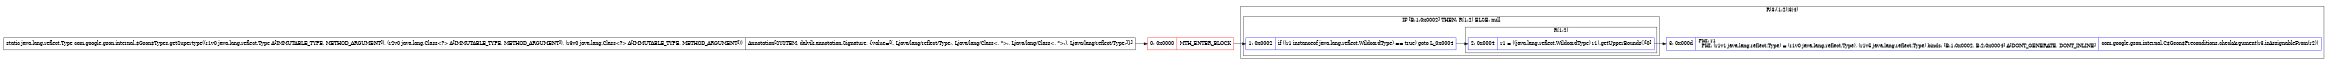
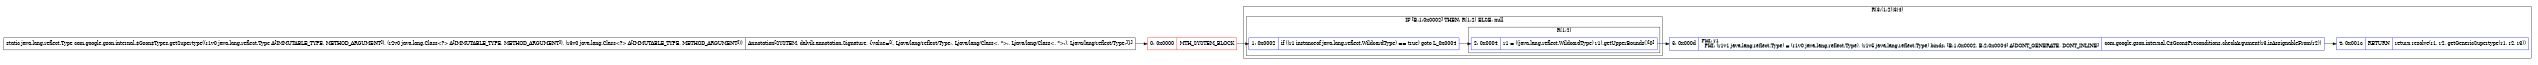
node "0: 0x0000": text "MTH_ENTER_BLOCK" -> "MTH_SYSTEM_BLOCK"
node "4: 0x001c": added
